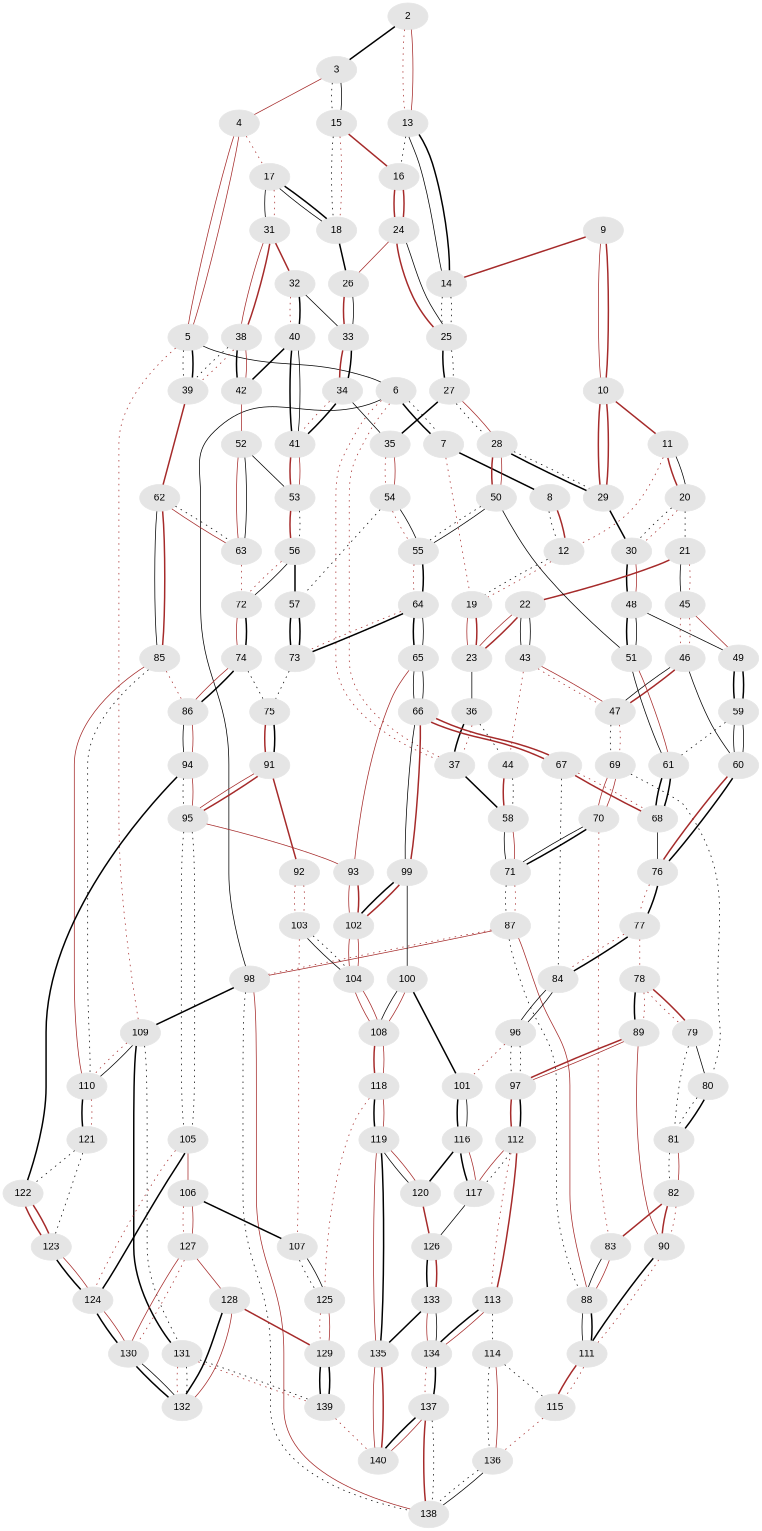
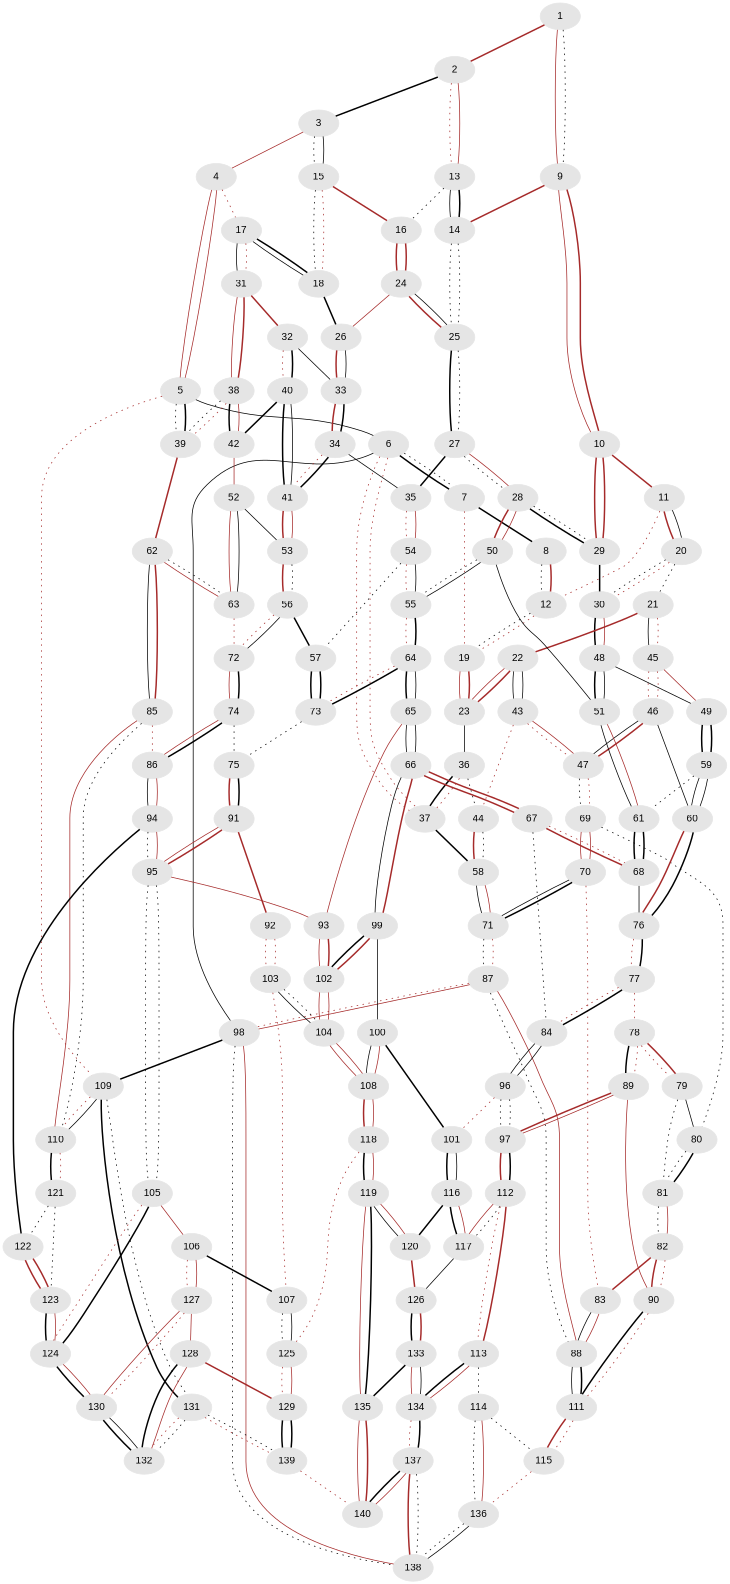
node "1": added
